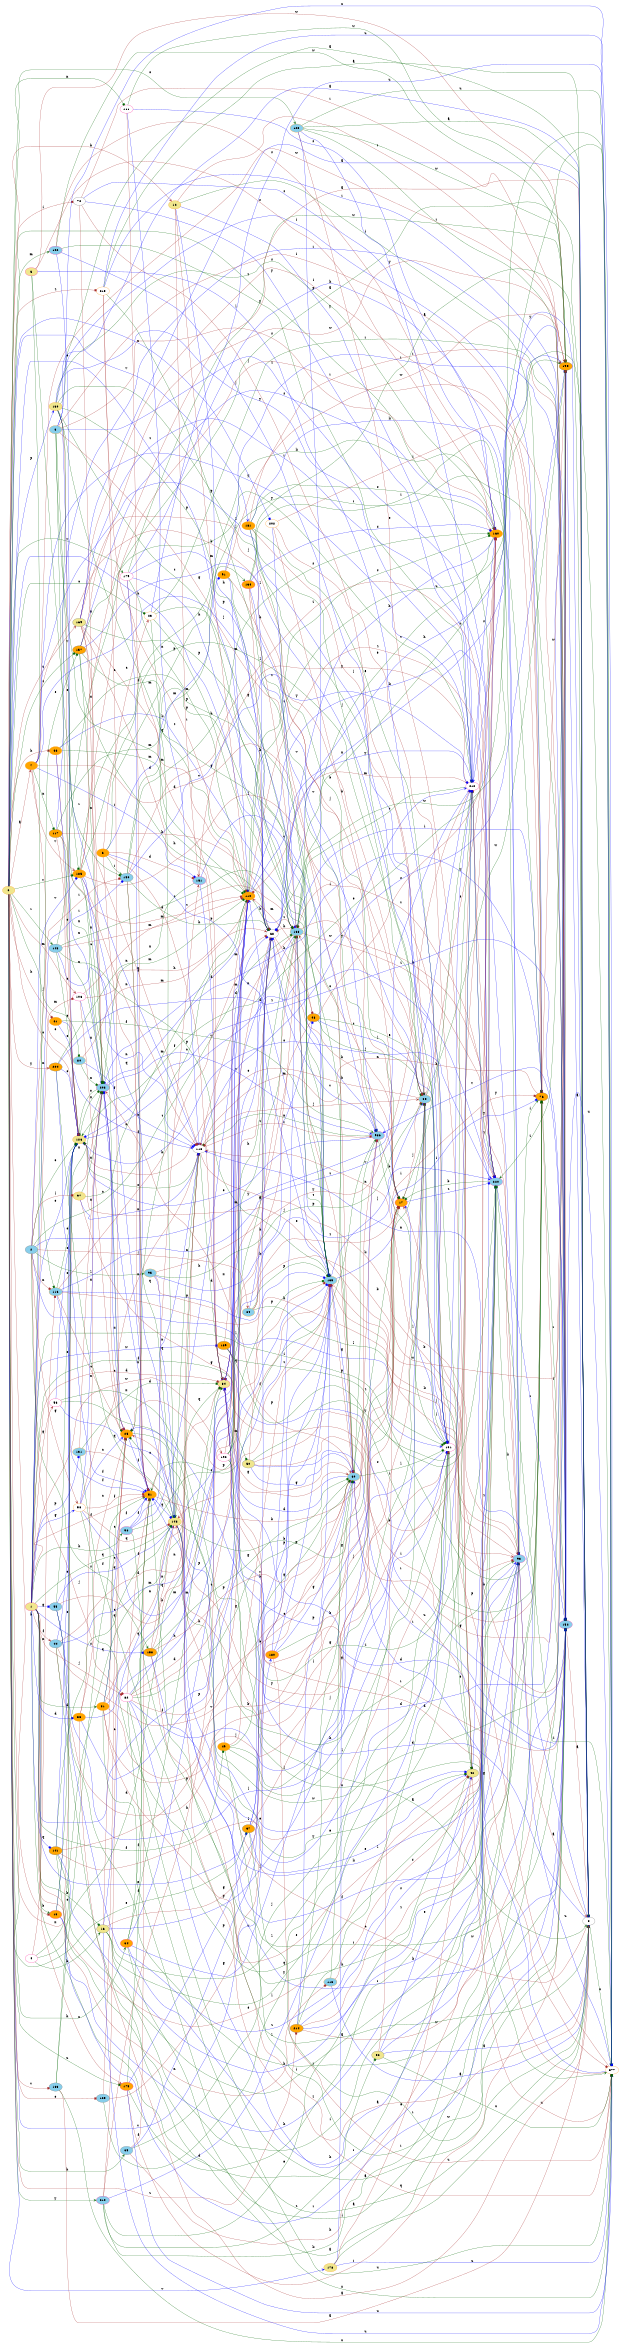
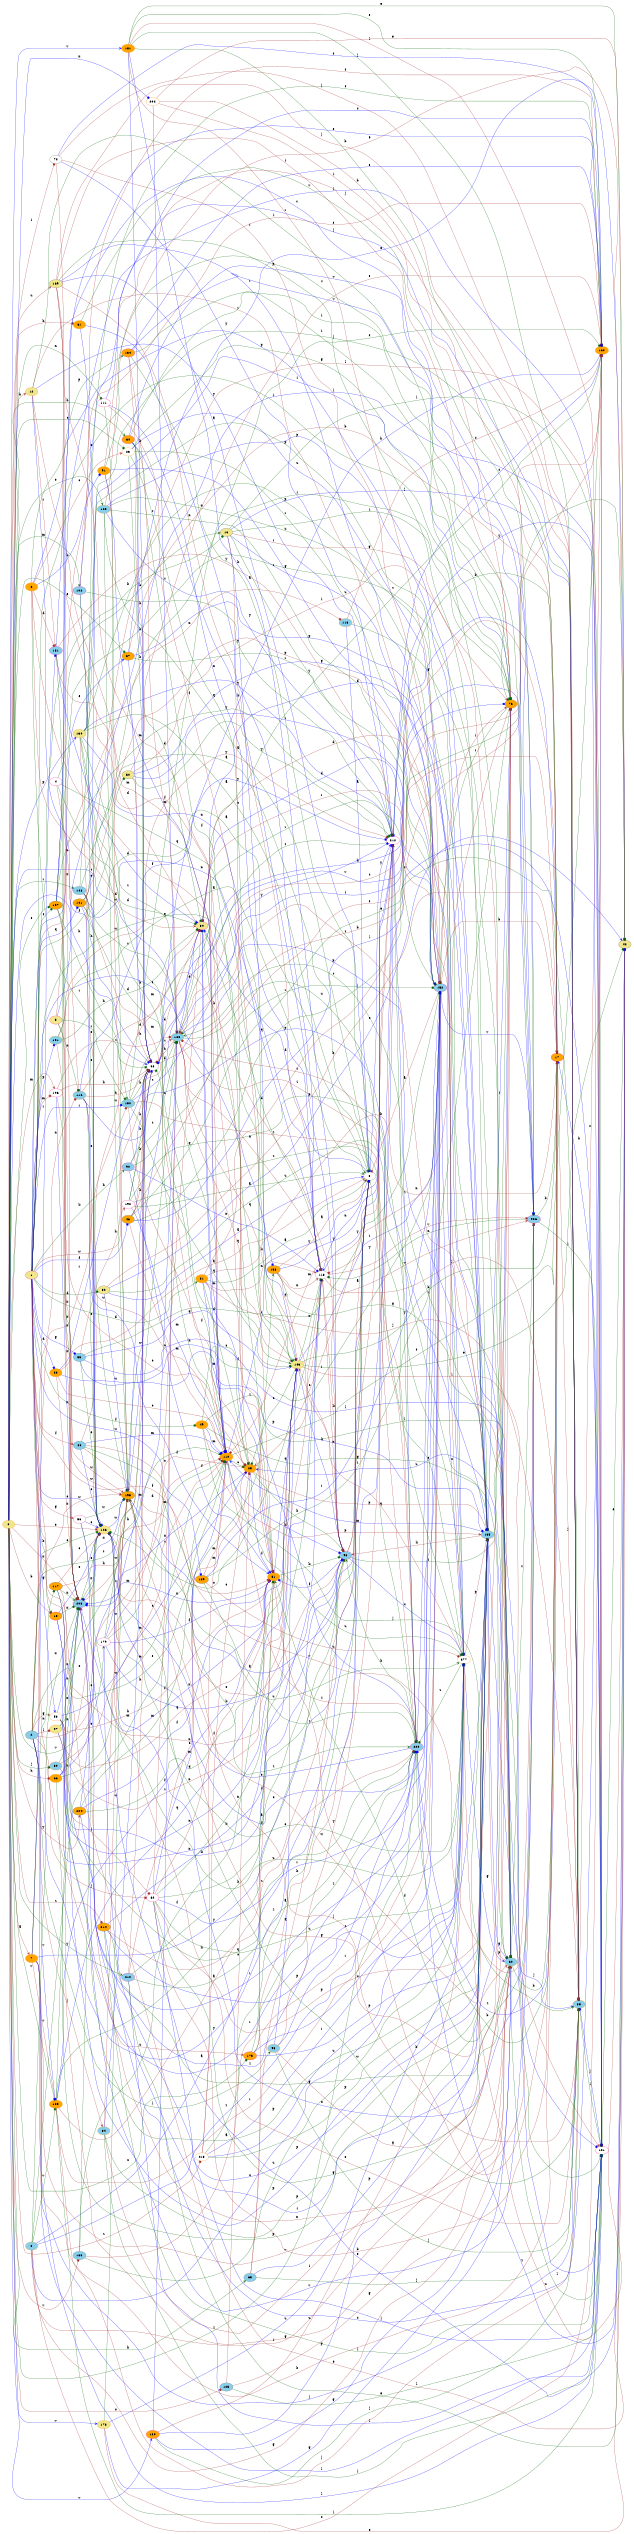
edge "169" -> "220": now "169" -> "152"
edge "185" -> "110": now "2" -> "110"
edge "68" -> "48": reversed
edge "7" -> "126": removed, label "o"
edge "51" -> "151": reversed
edge "192" -> "110": color brown -> blue
edge "1" -> "34": removed, label "d"
edge "141" -> "93": removed, label "k"
